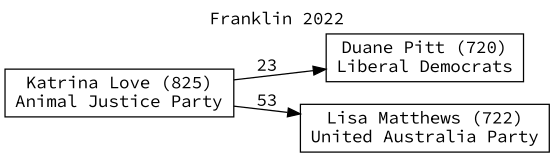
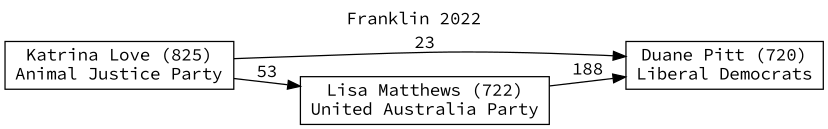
edge "Lisa Matthews (722) United Australia Party" -> "Duane Pitt (720) Liberal Democrats": added, label "188"
